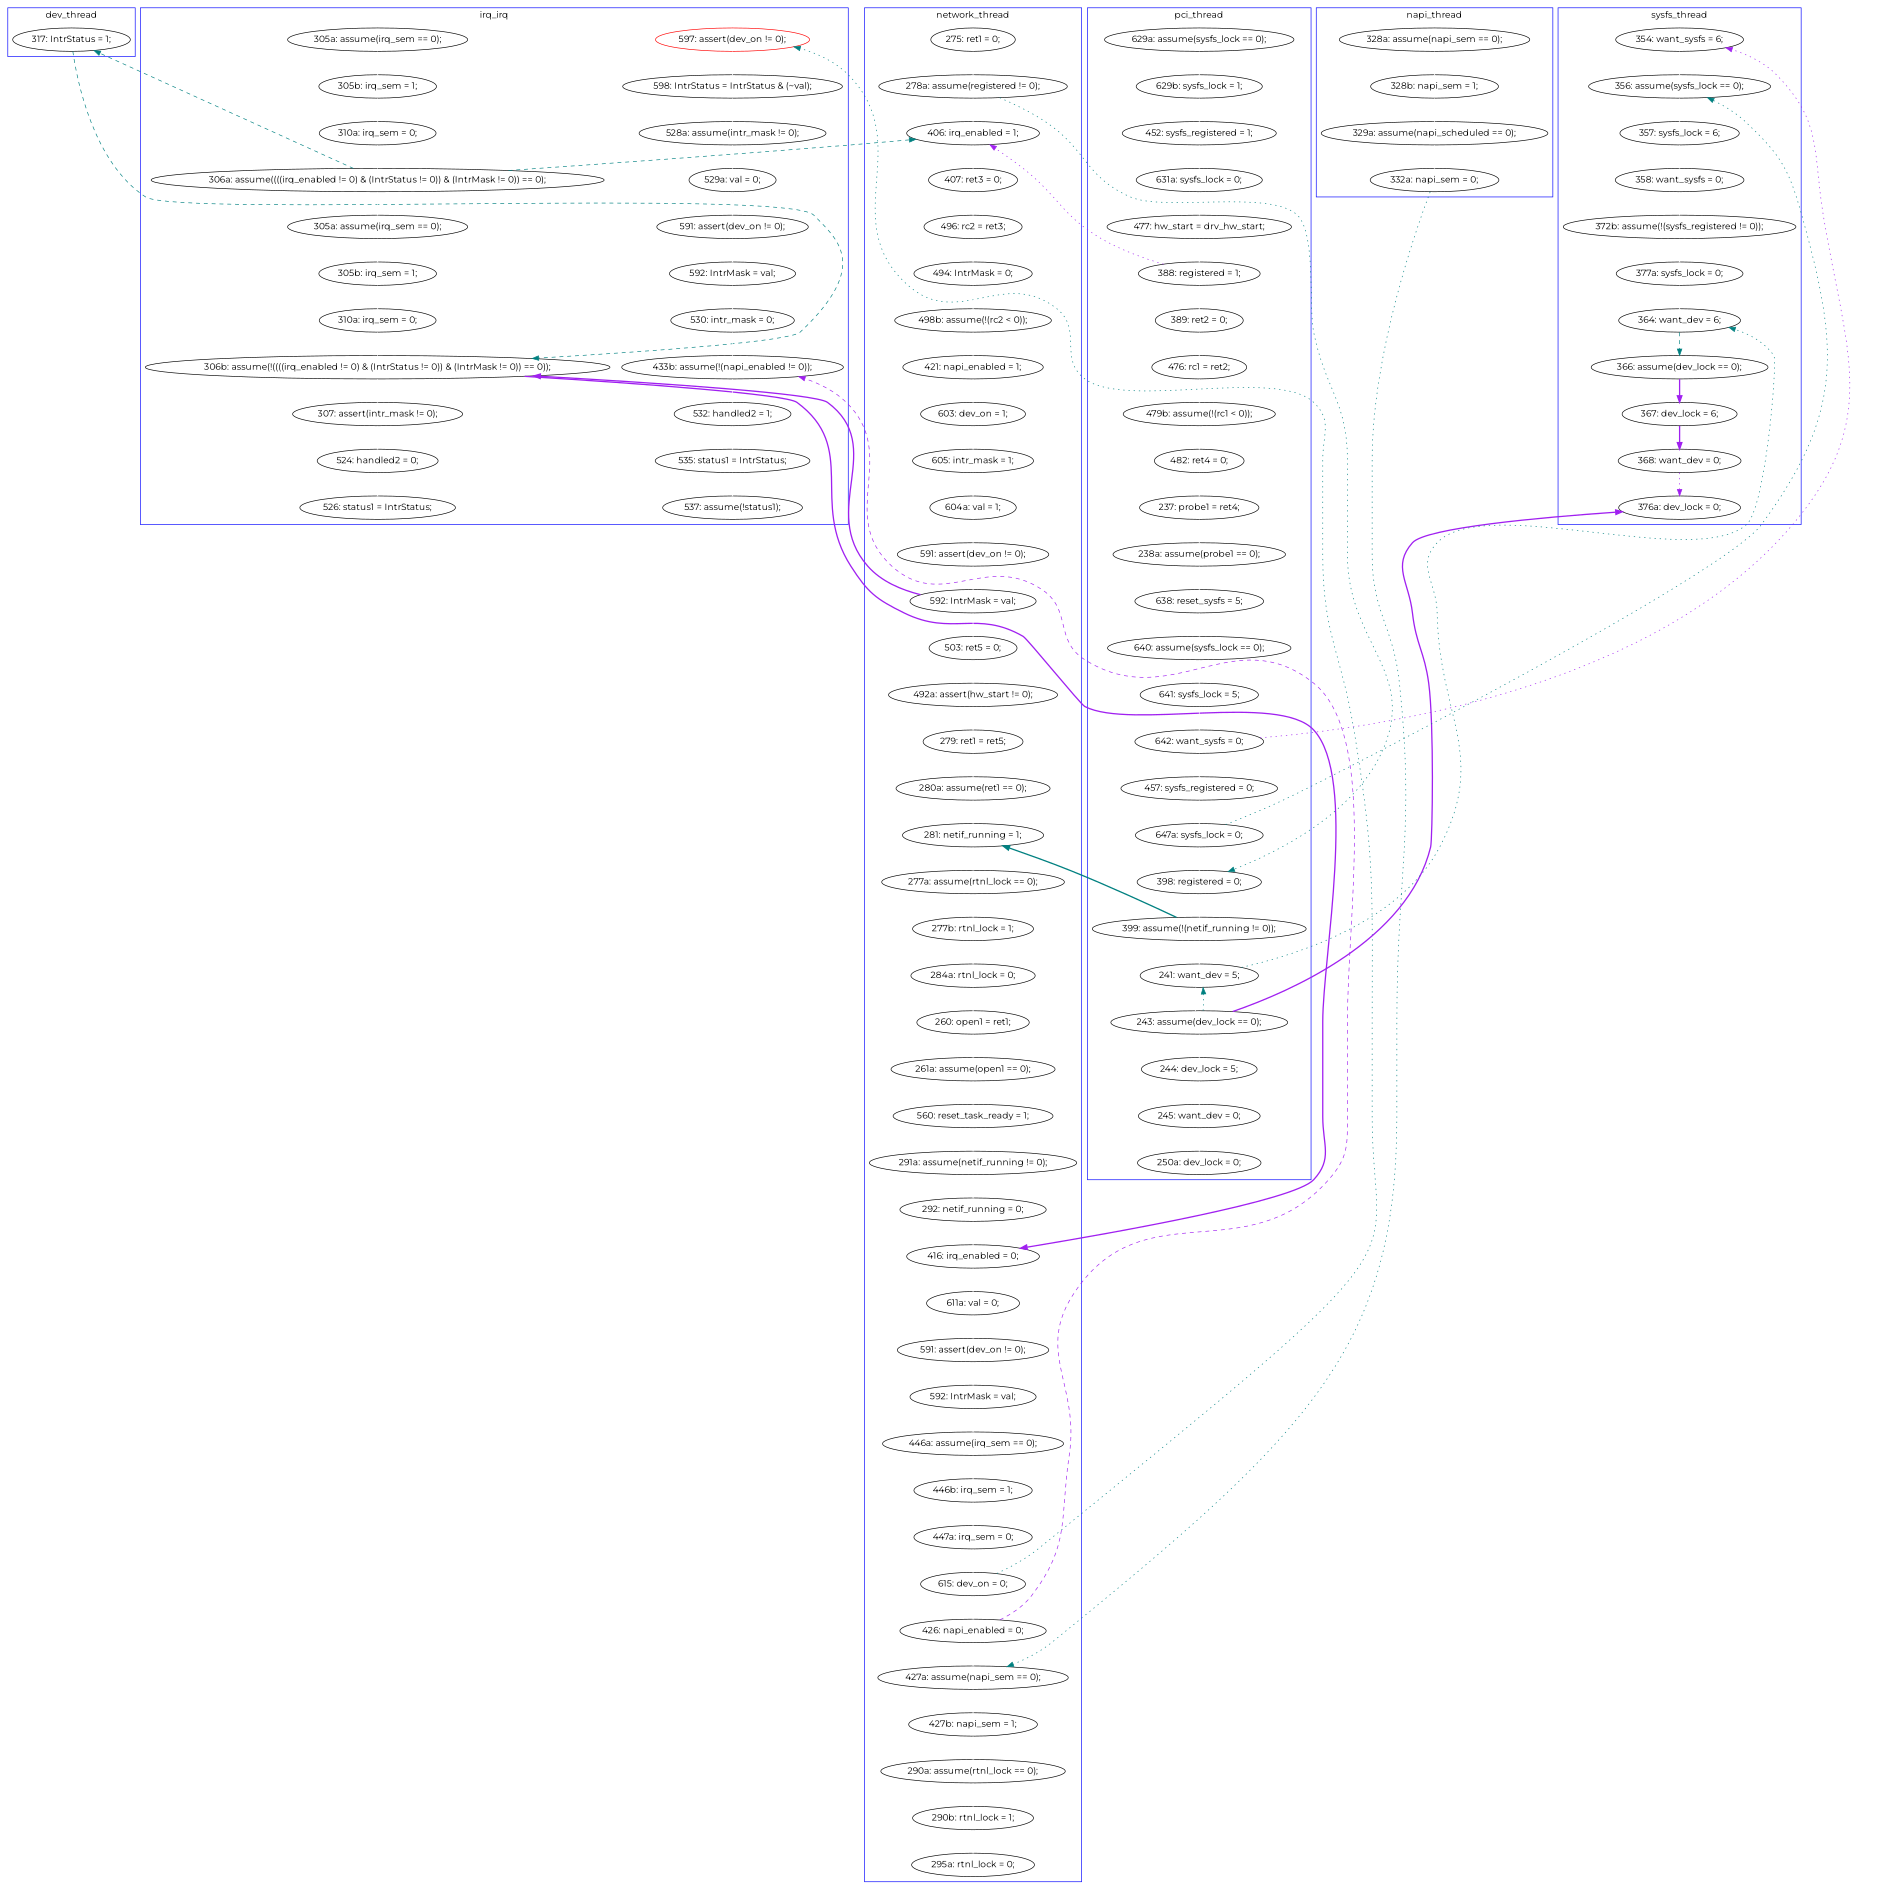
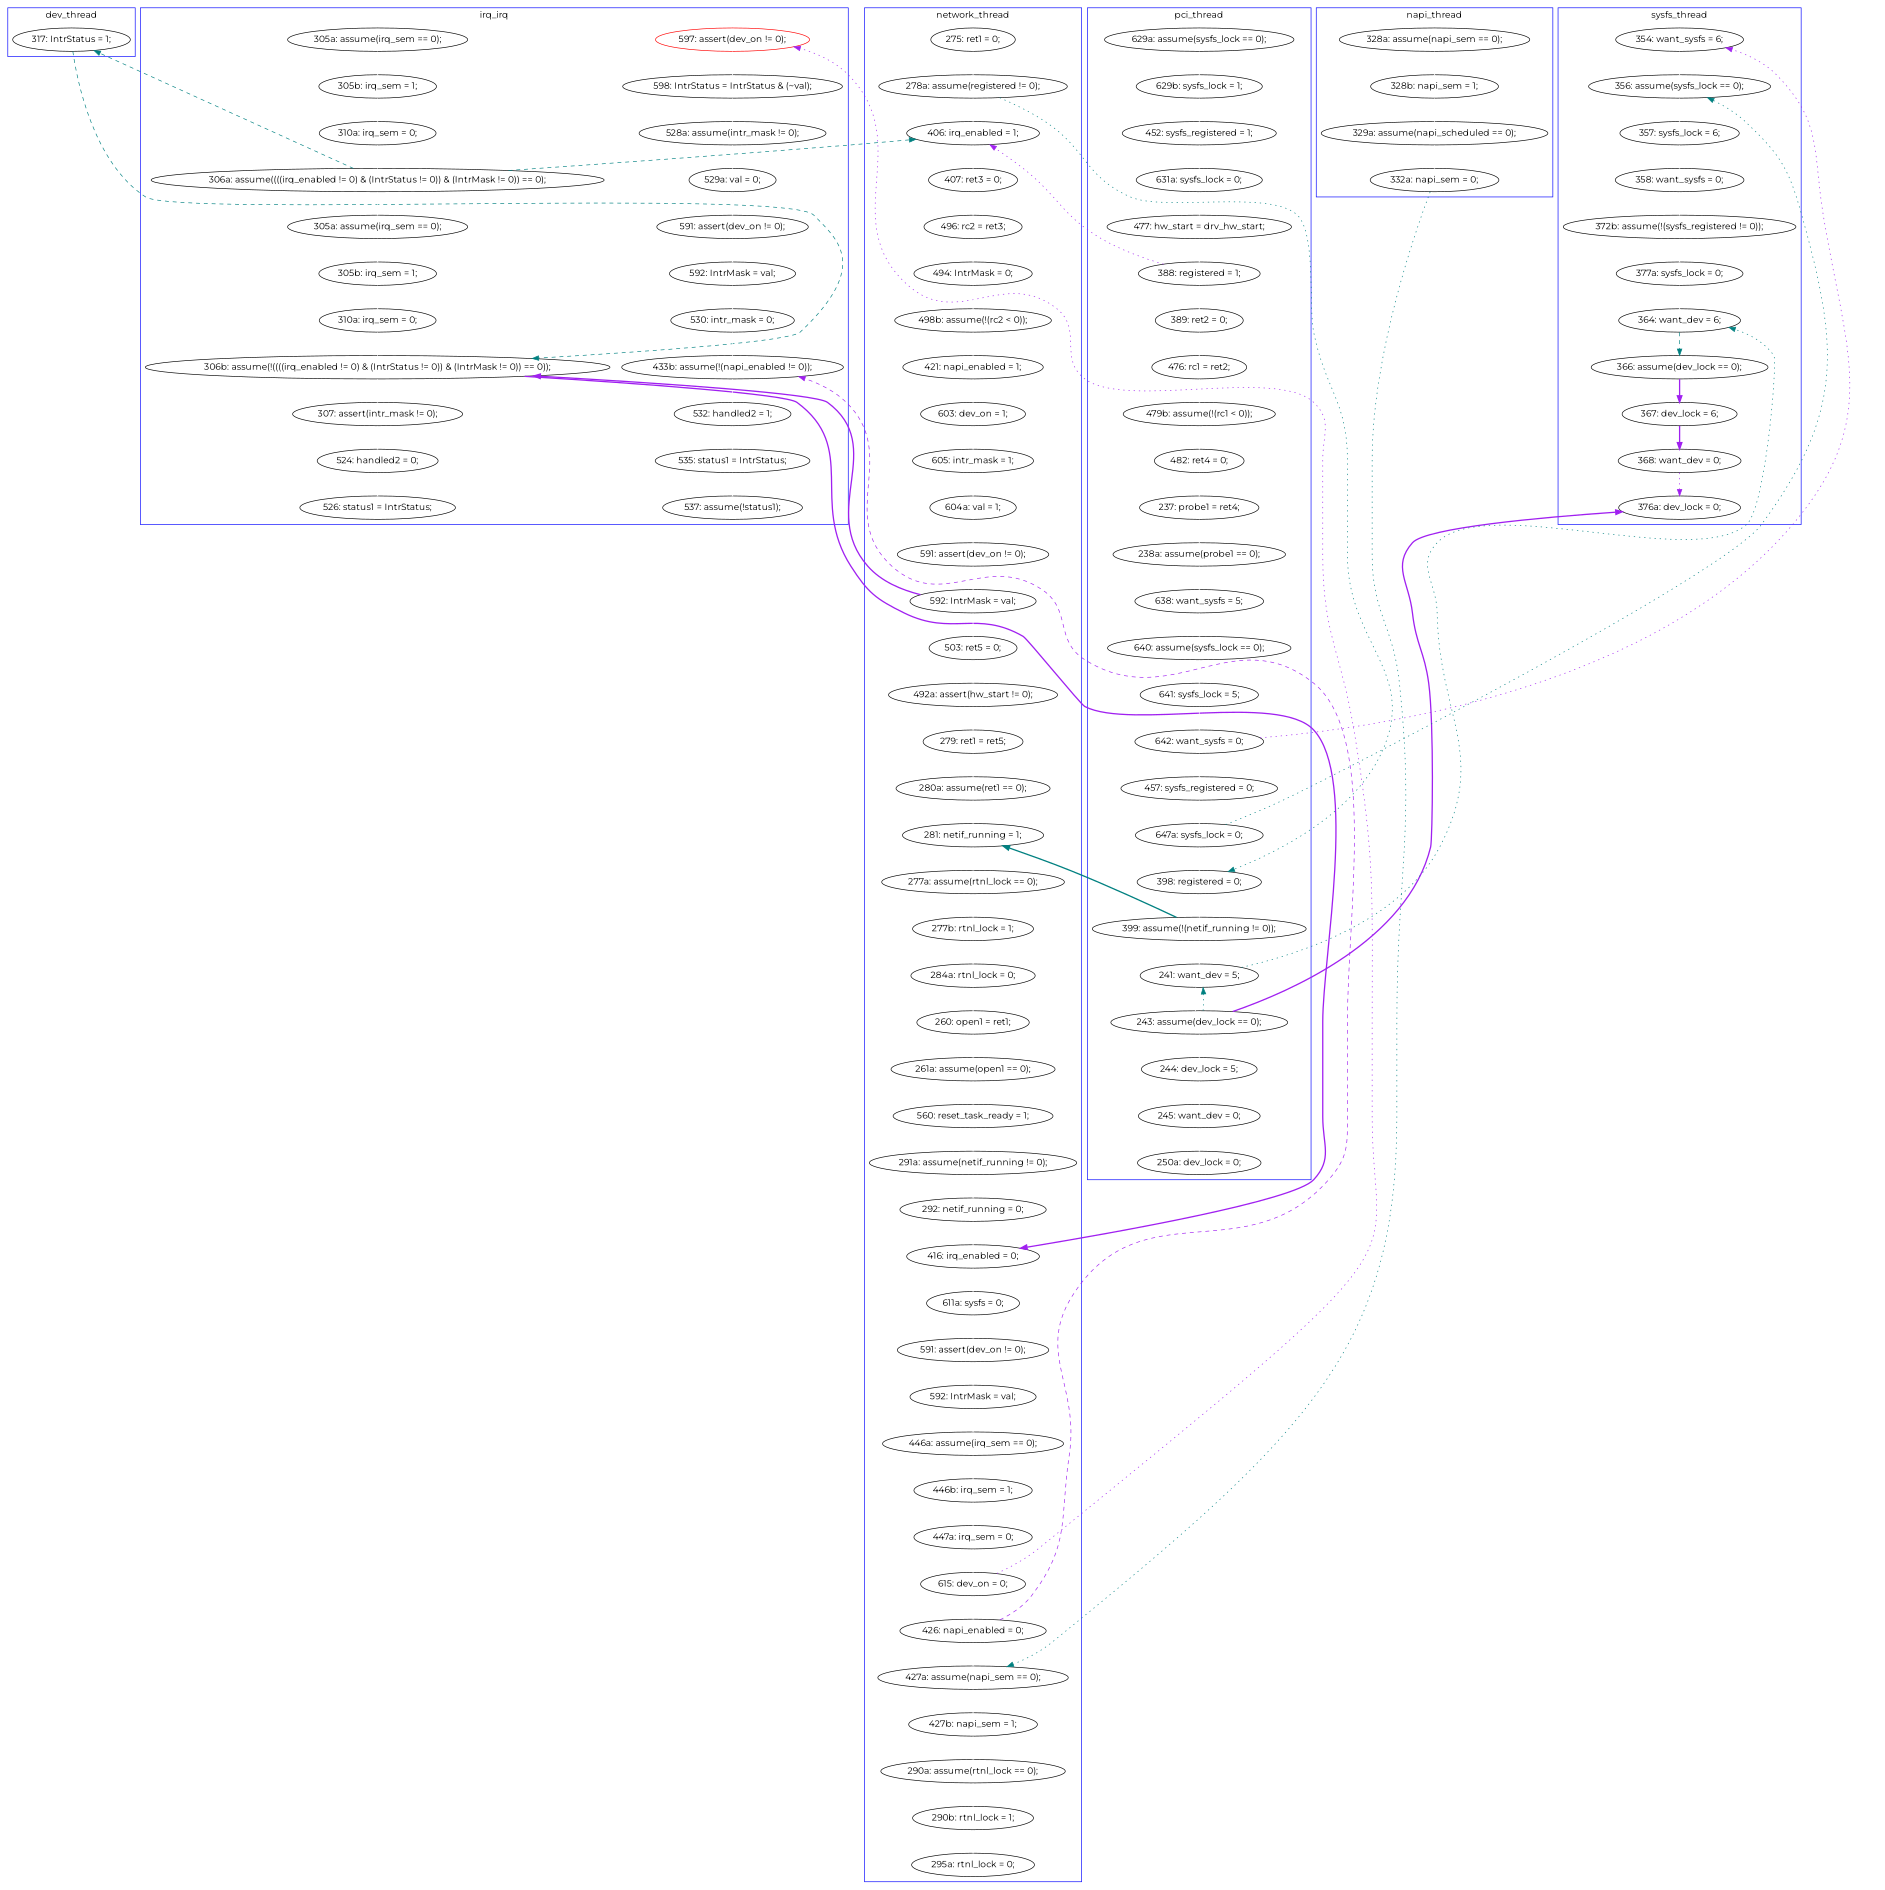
node "638: reset_sysfs = 5;": label "638: reset_sysfs = 5;" -> "638: want_sysfs = 5;"
edge "615: dev_on = 0;" -> "597: assert(dev_on != 0);": color teal -> purple
node "611a: val = 0;": label "611a: val = 0;" -> "611a: sysfs = 0;"
